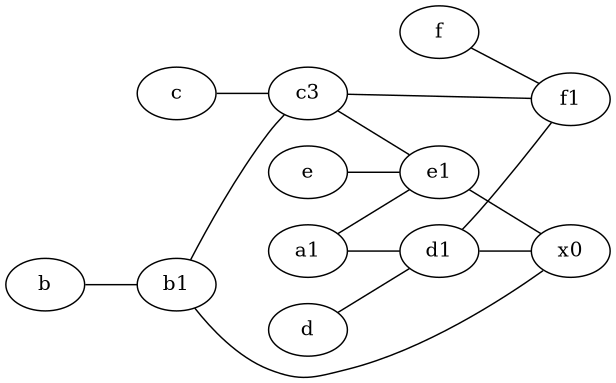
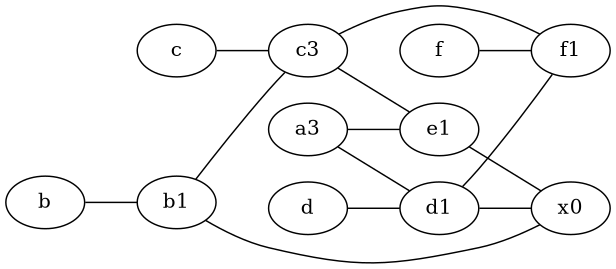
node "e": removed
node "a1": label "a1" -> "a3"
